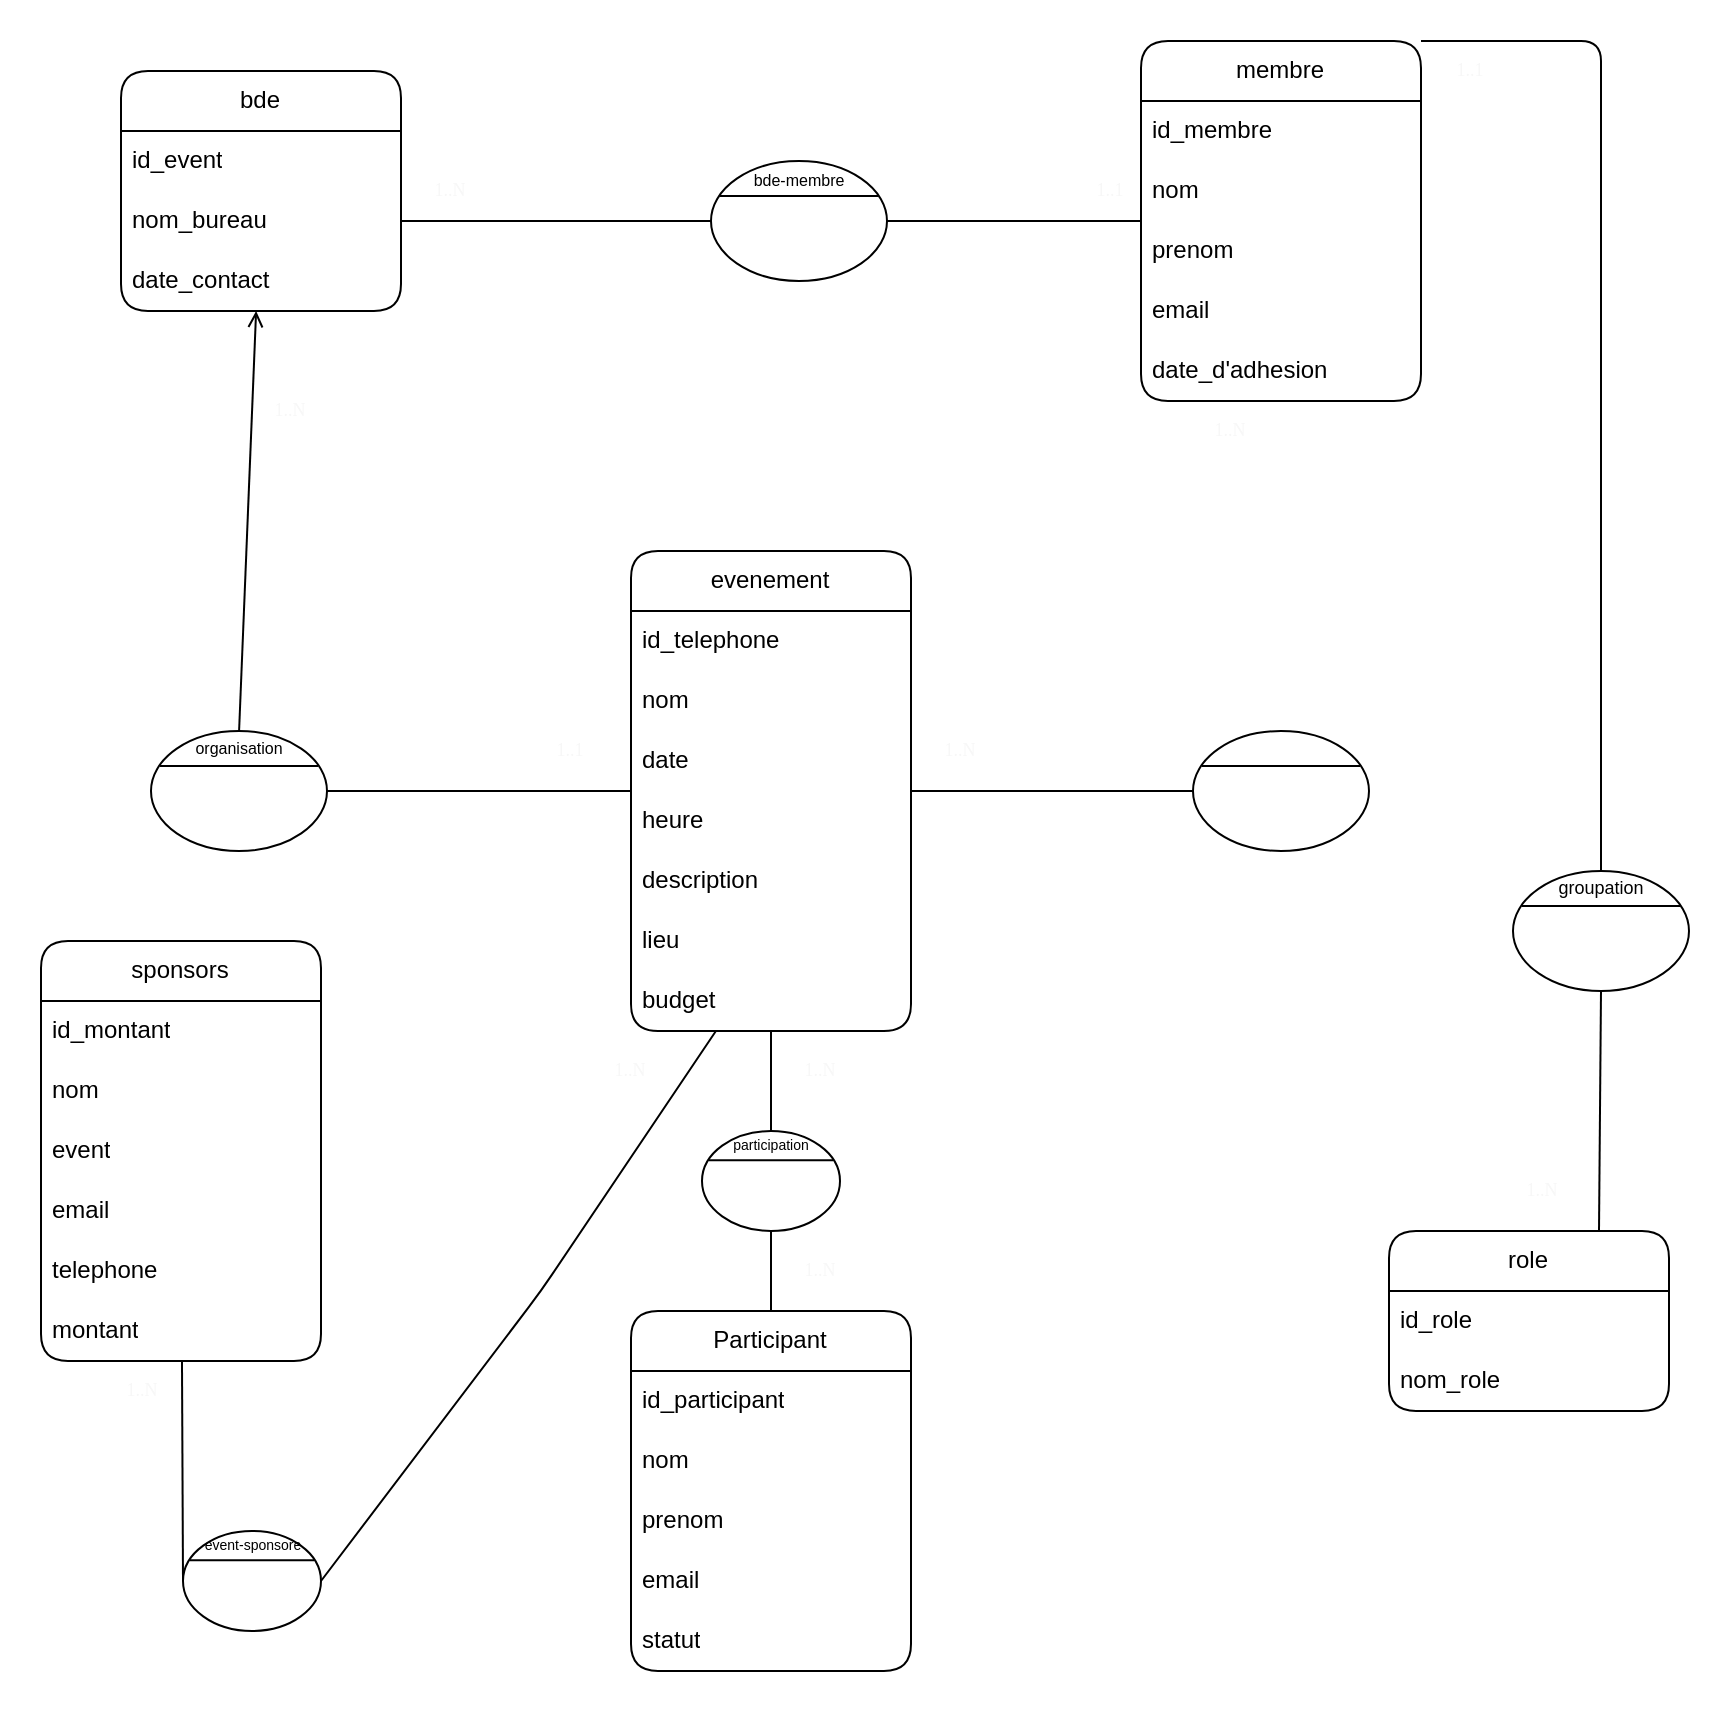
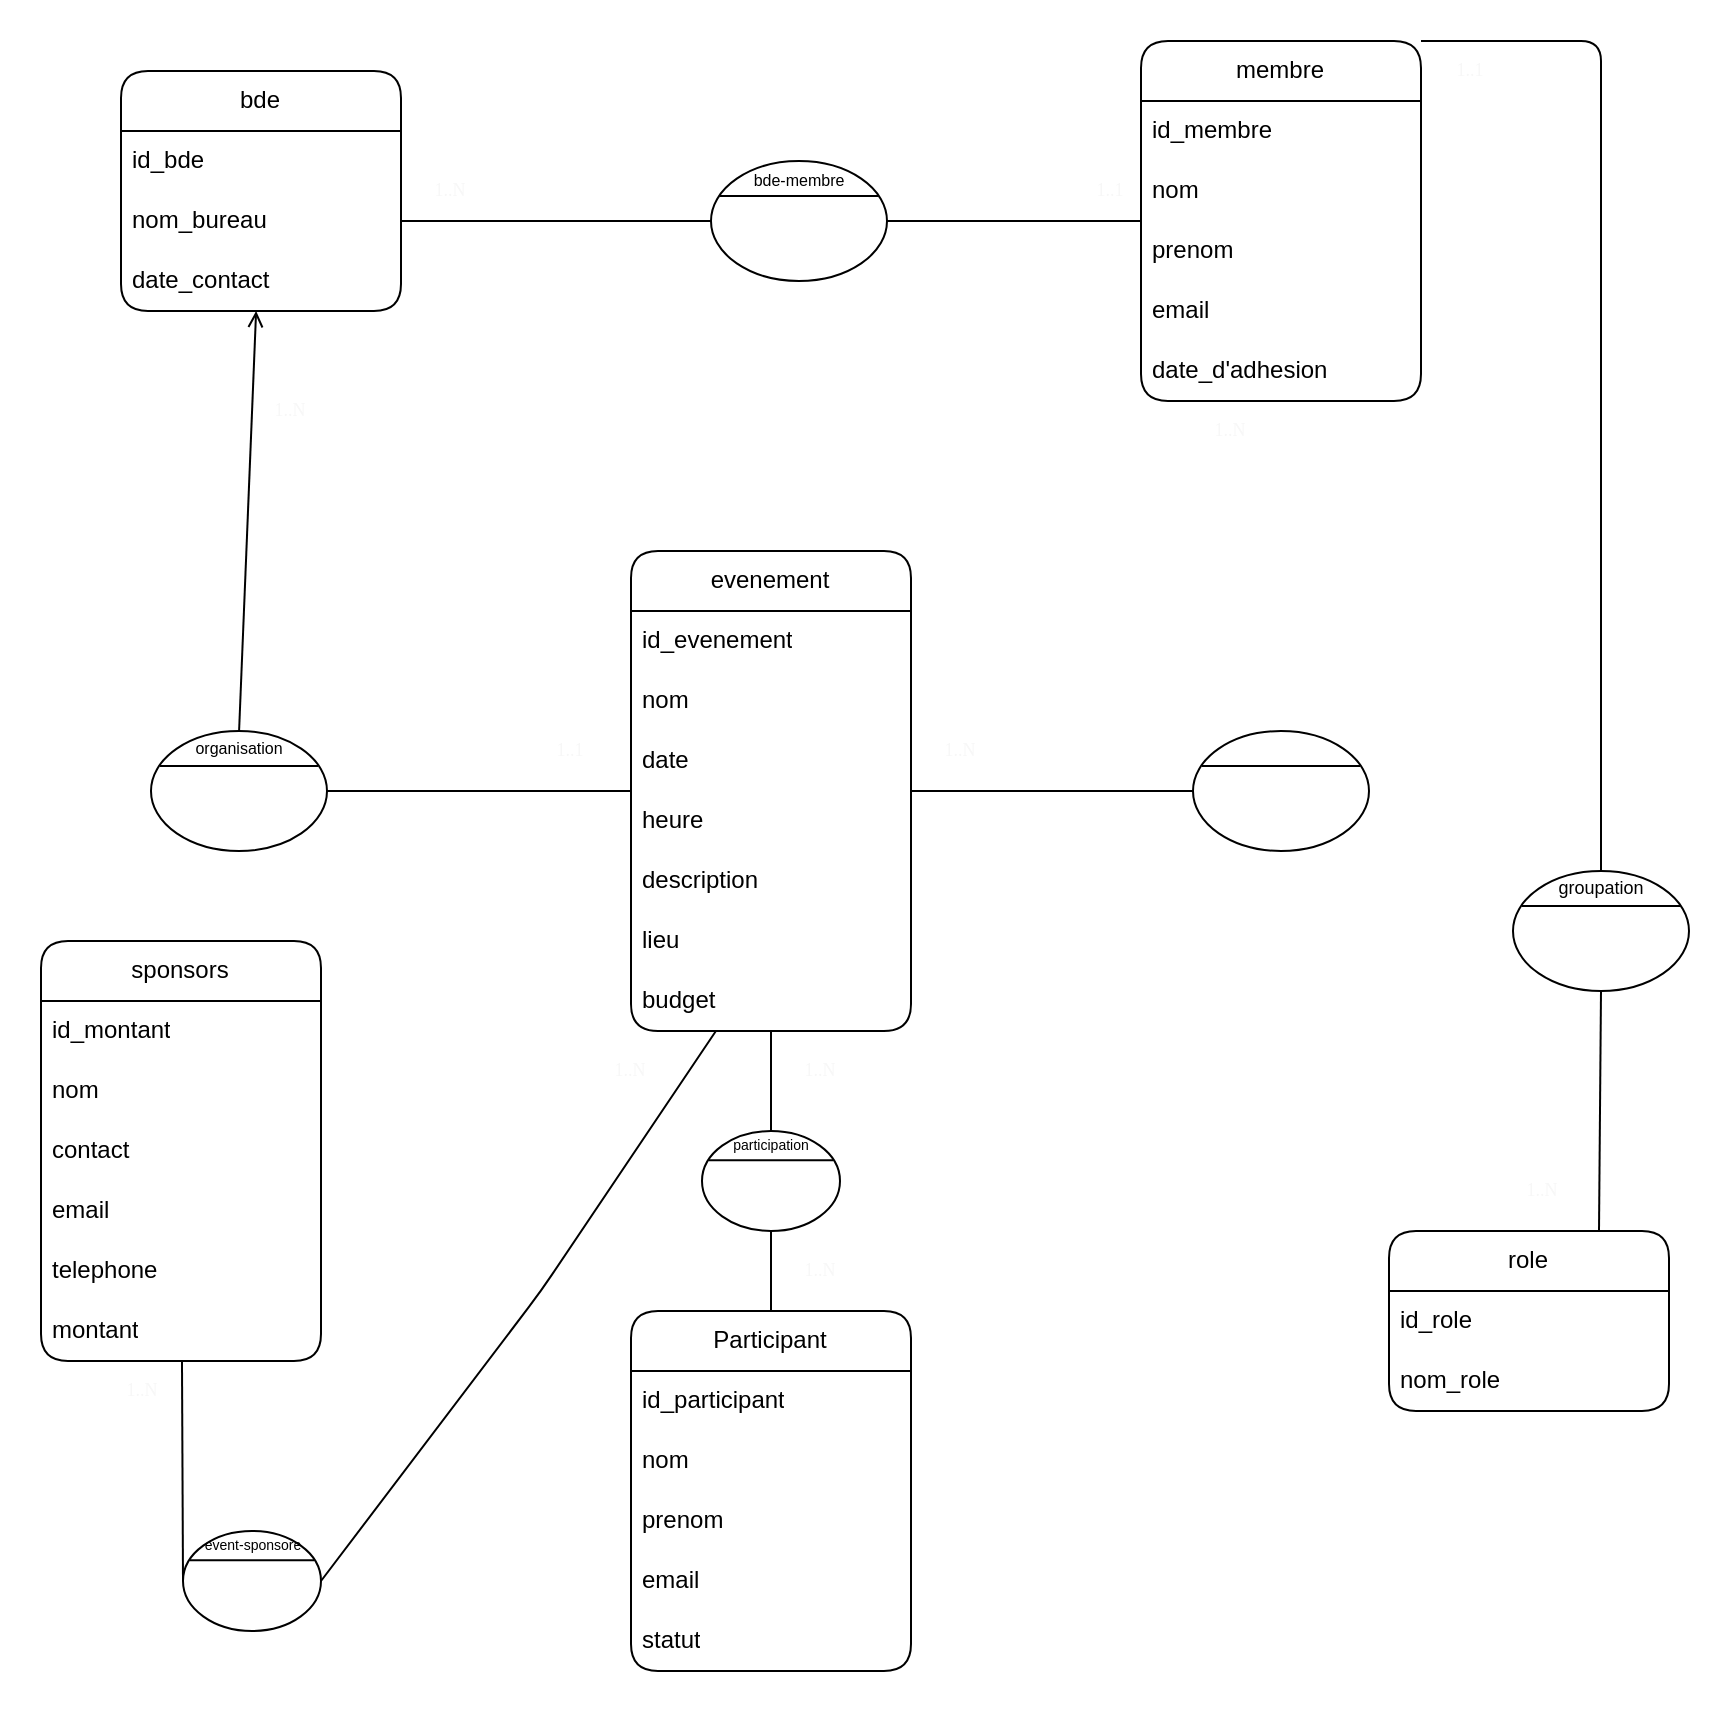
node "id_event": label "id_event" -> "id_bde"
node "id_telephone": label "id_telephone" -> "id_evenement"
node "event": label "event" -> "contact"
